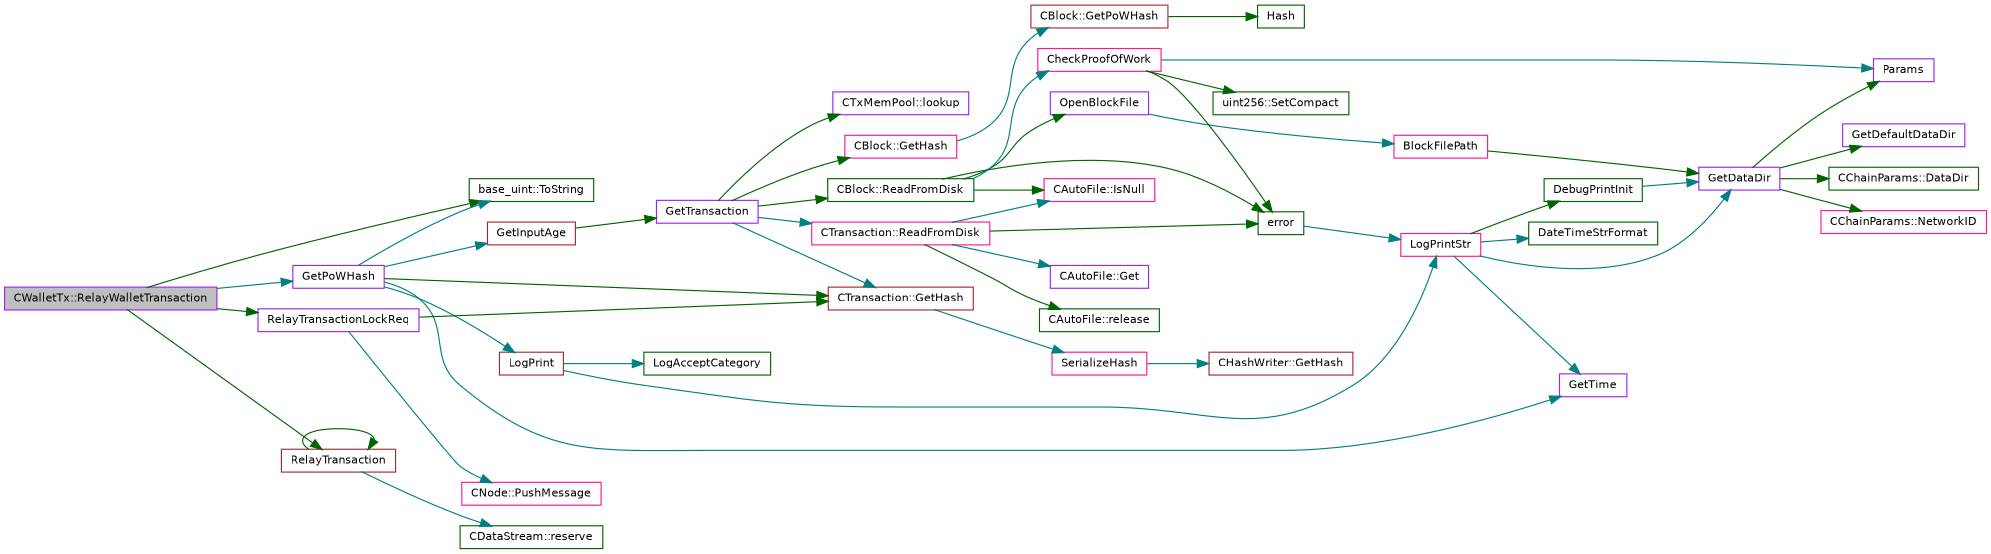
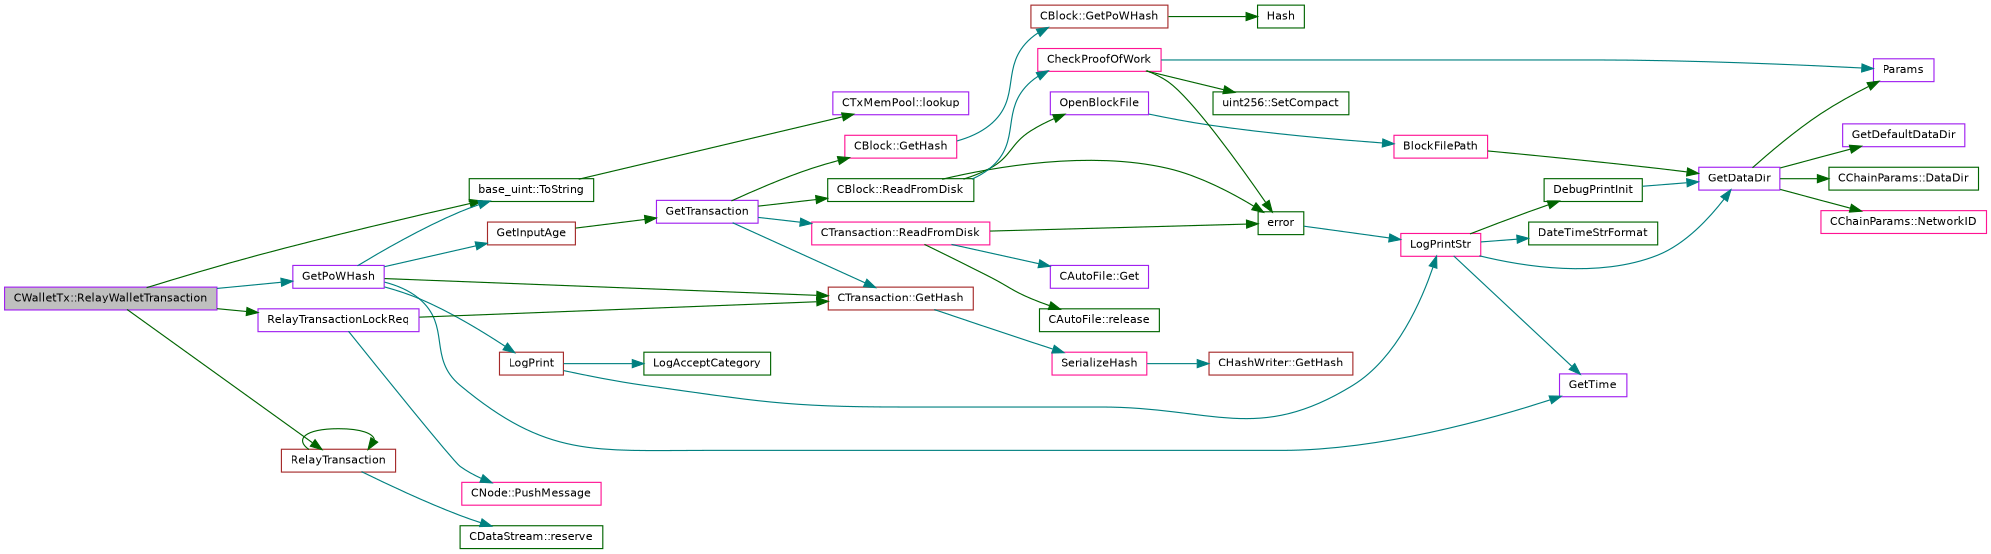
edge "GetTransaction" -> "CTxMemPool::lookup": now "base_uint::ToString" -> "CTxMemPool::lookup"
node "CAutoFile::IsNull": removed
